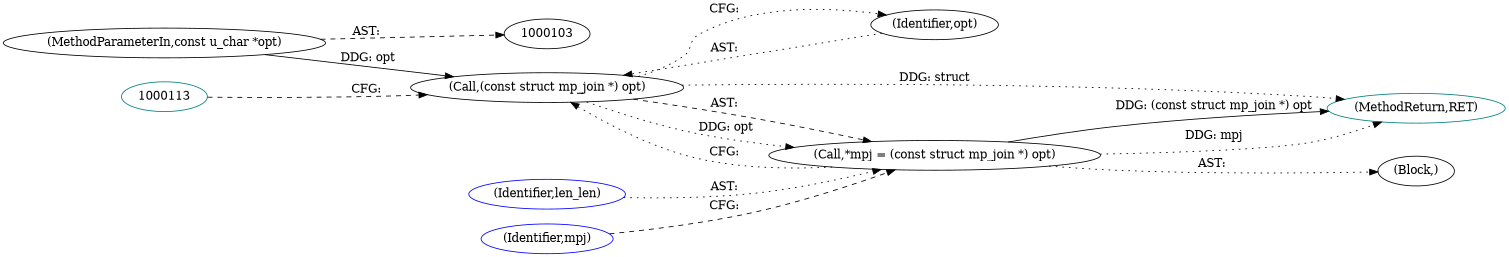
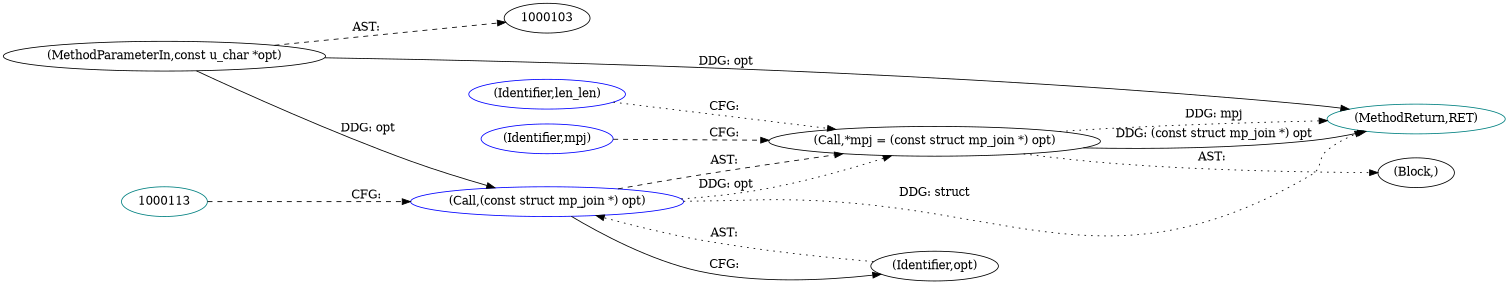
edge "(Call,(const struct mp_join *) opt)" -> "(Identifier,opt)": style dotted -> solid
edge "(MethodParameterIn,const u_char *opt)" -> "(MethodReturn,RET)": added, label "DDG: opt"
node "(Call,(const struct mp_join *) opt)": color black -> blue
edge "(Call,*mpj = (const struct mp_join *) opt)" -> "(Call,(const struct mp_join *) opt)": removed, label "CFG:"
edge "(Identifier,len_len)" -> "(Call,*mpj = (const struct mp_join *) opt)": label "AST: " -> "CFG: "
